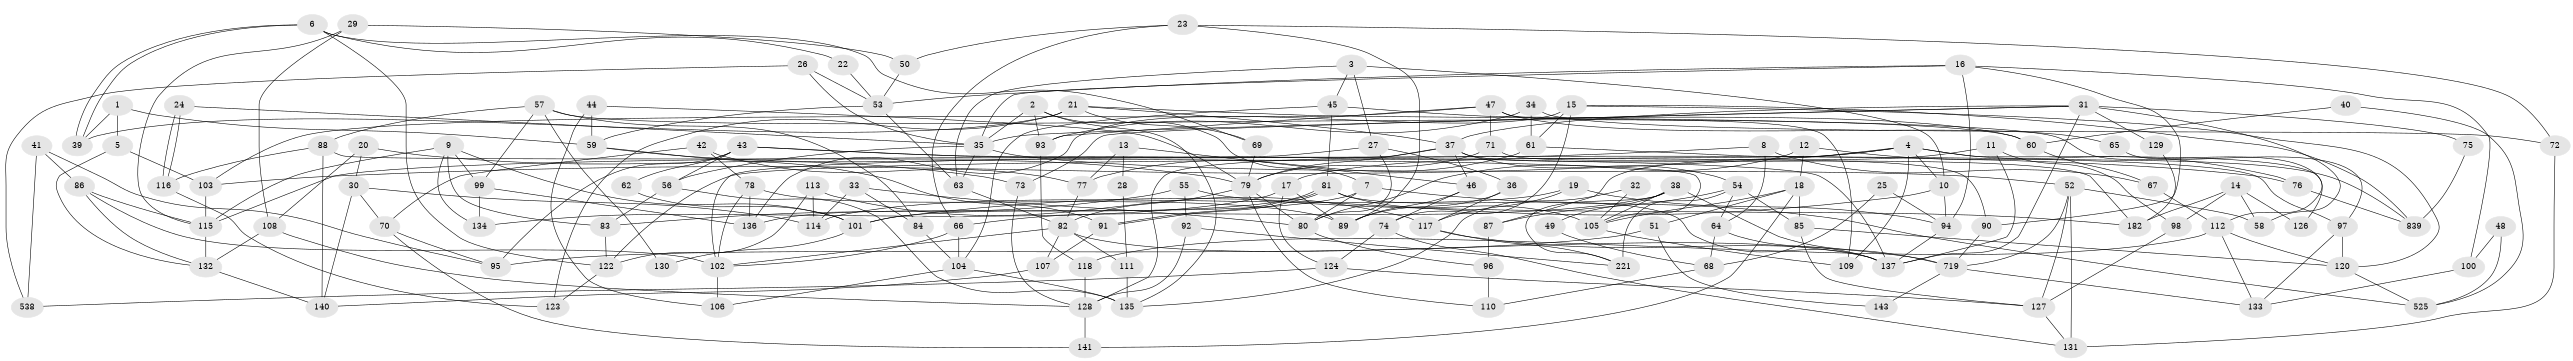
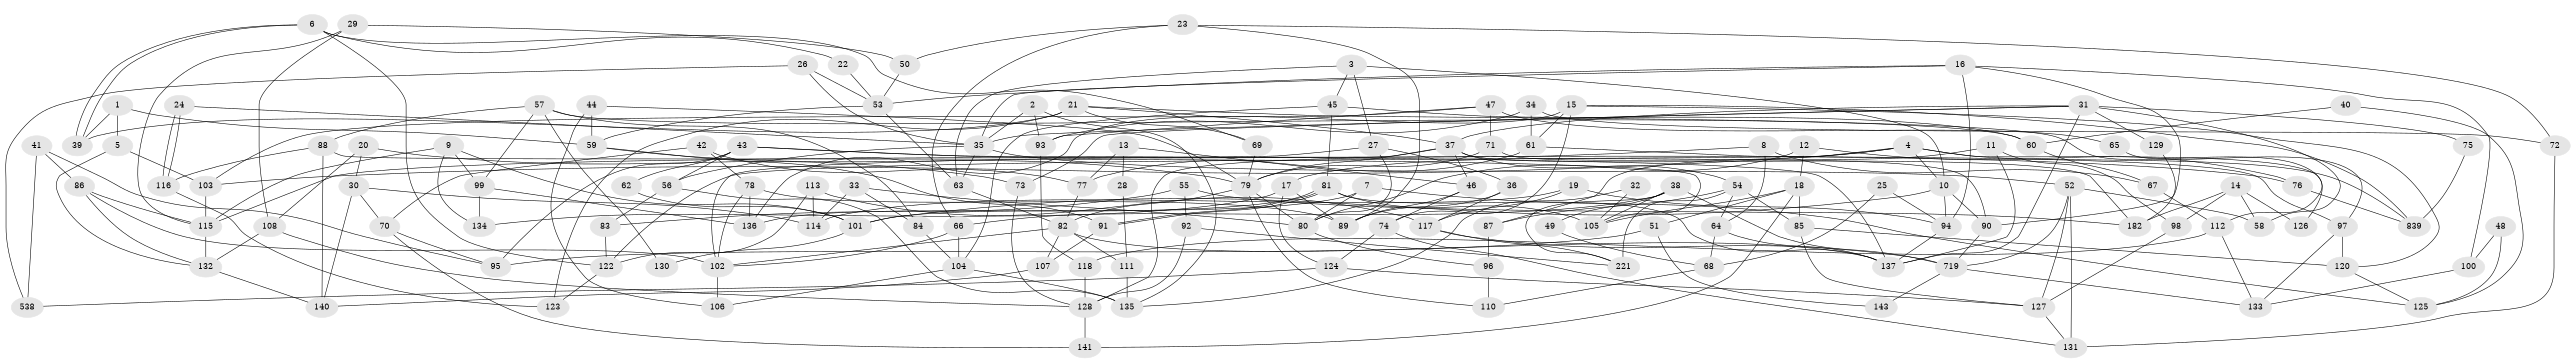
edge "2" -- "7": removed
edge "10" -- "90": added
edge "9" -- "83": removed
edge "112" -- "120": removed
node "109": removed
node "525": label "525" -> "125"
